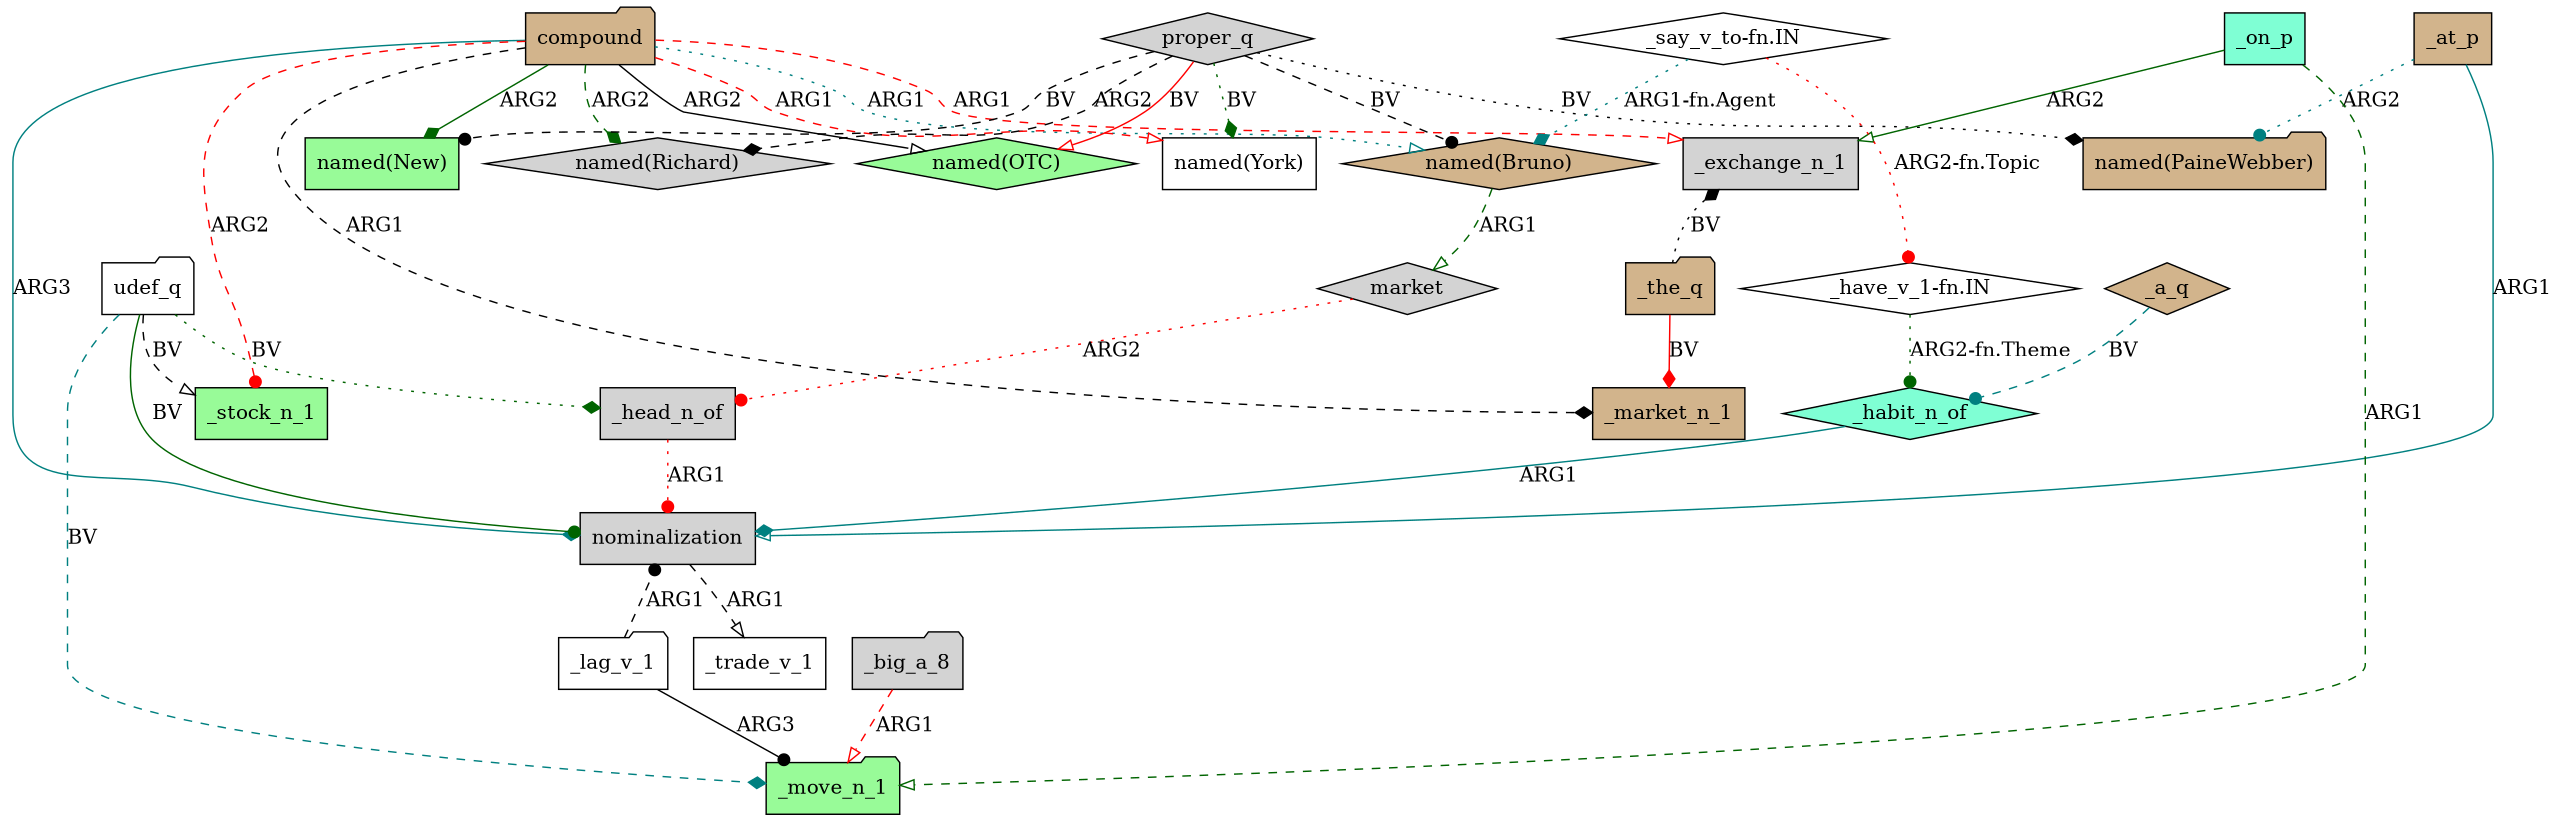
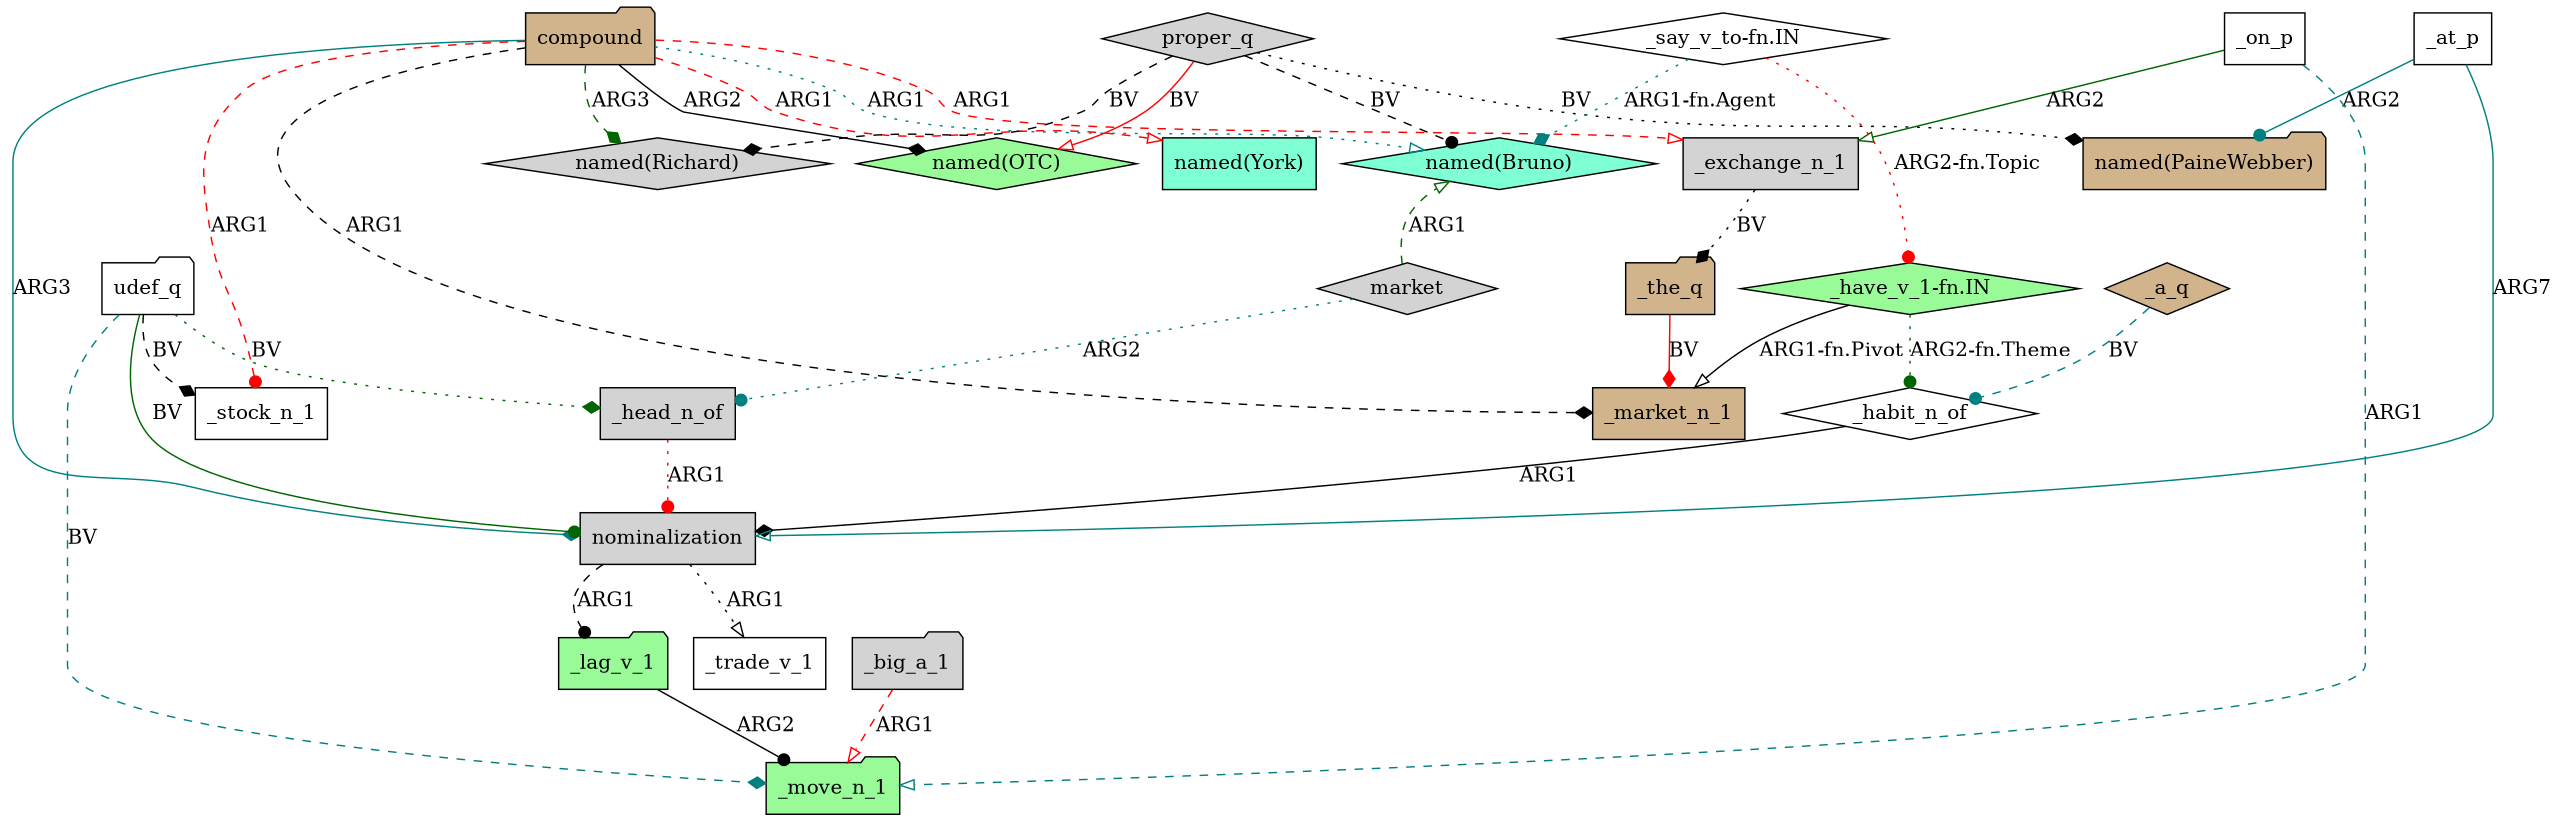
node "_on_p": fillcolor aquamarine -> white
node "_at_p": fillcolor tan -> white
edge "proper_q" -> "named(York)": removed, label "BV"
edge "_at_p" -> "named(PaineWebber)": style dotted -> solid
edge "compound" -> "named(Richard)": label "ARG2" -> "ARG3"
edge "proper_q" -> "named(Richard)": label "ARG2" -> "BV"
edge "compound" -> "named(OTC)": arrowhead onormal -> diamond
node "named(New)": removed
node "named(York)": fillcolor white -> aquamarine
node "named(Bruno)": fillcolor tan -> aquamarine
edge "compound" -> "_stock_n_1": label "ARG2" -> "ARG1"
edge "named(Bruno)" -> "market": reversed
edge "_the_q" -> "_exchange_n_1": reversed
node "_have_v_1-fn.IN": fillcolor white -> palegreen
edge "_at_p" -> "nominalization": label "ARG1" -> "ARG7"
edge "_have_v_1-fn.IN" -> "_market_n_1": added, label "ARG1-fn.Pivot"
edge "market" -> "_head_n_of": color red -> teal
edge "udef_q" -> "_stock_n_1": arrowhead onormal -> diamond
node "_stock_n_1": fillcolor palegreen -> white
node "_habit_n_of": fillcolor aquamarine -> white
edge "_habit_n_of" -> "nominalization": color teal -> black
edge "nominalization" -> "_trade_v_1": style dashed -> dotted
edge "_lag_v_1" -> "nominalization": reversed
node "_lag_v_1": fillcolor white -> palegreen
node "_big_a_8": label "_big_a_8" -> "_big_a_1"
edge "_lag_v_1" -> "_move_n_1": label "ARG3" -> "ARG2"
edge "_on_p" -> "_move_n_1": color darkgreen -> teal
